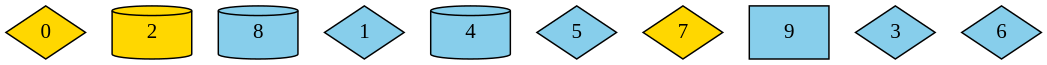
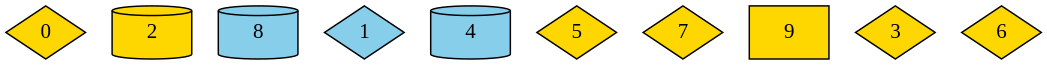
node "5": fillcolor skyblue -> gold
node "9": fillcolor skyblue -> gold
node "3": fillcolor skyblue -> gold
node "6": fillcolor skyblue -> gold
